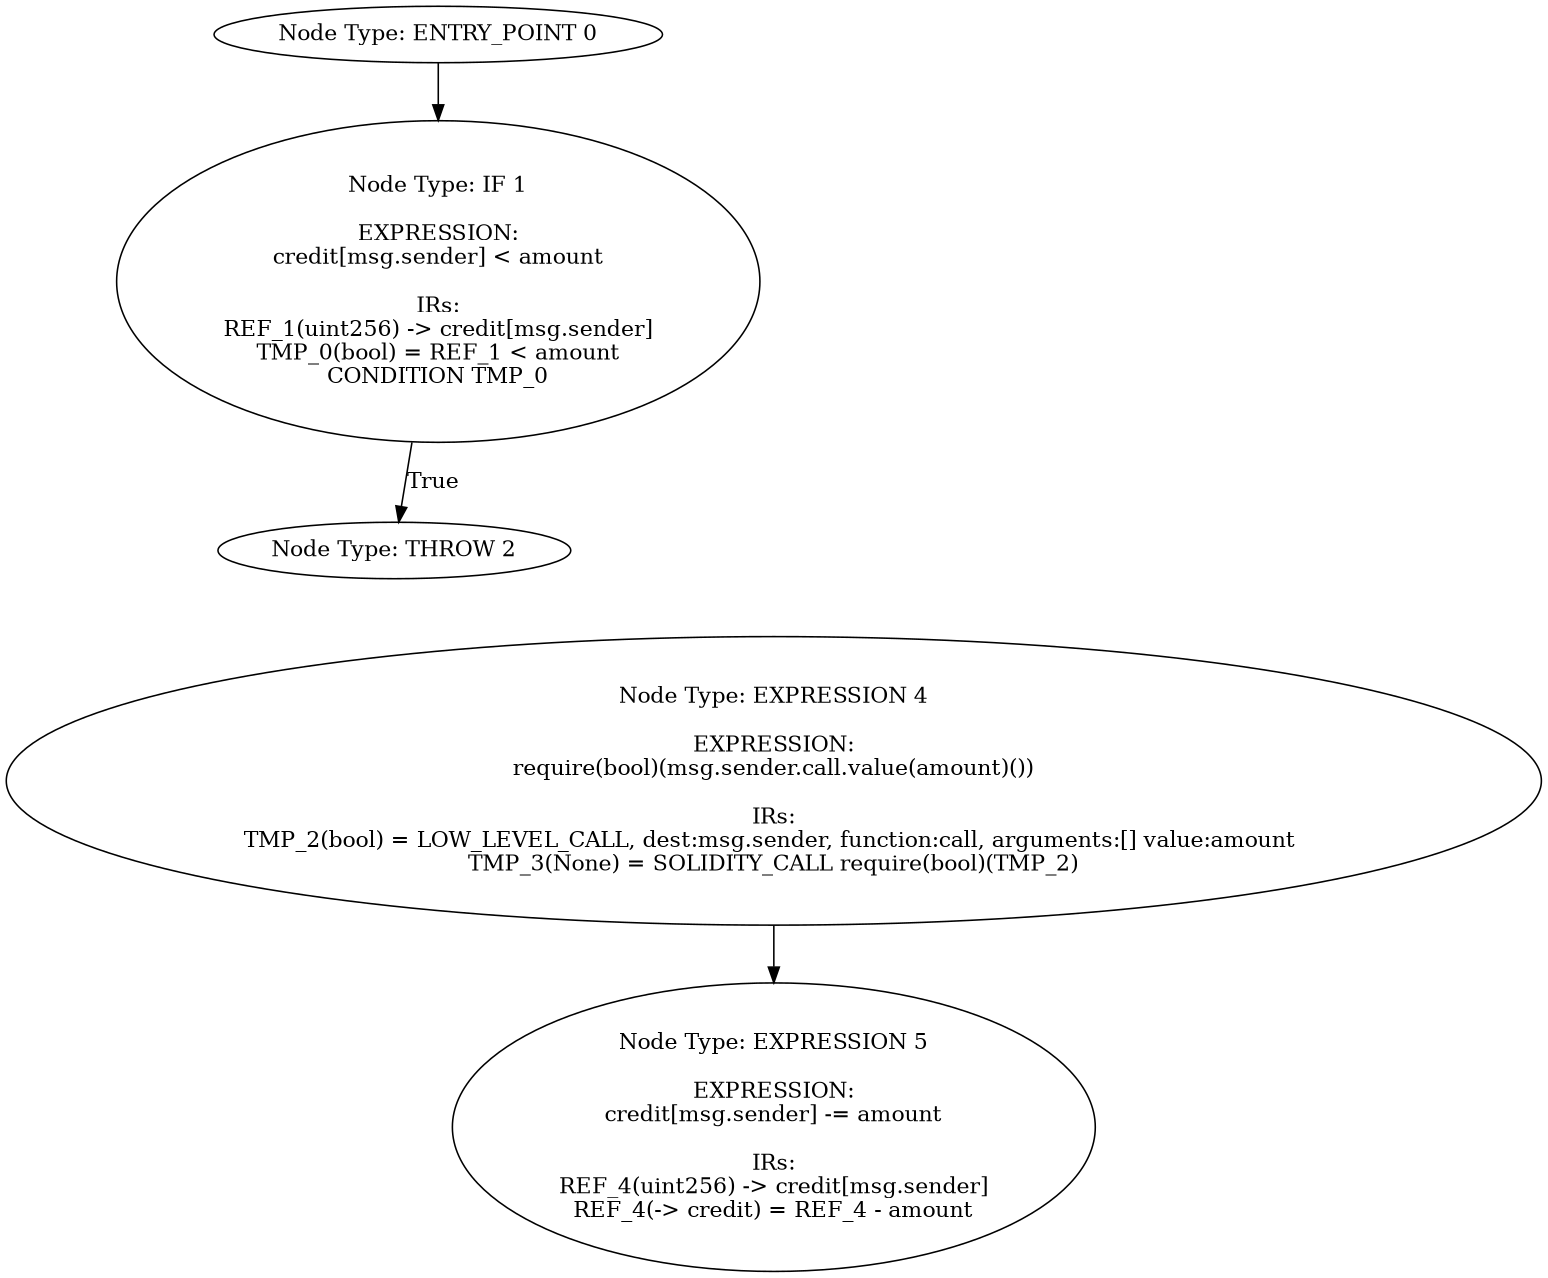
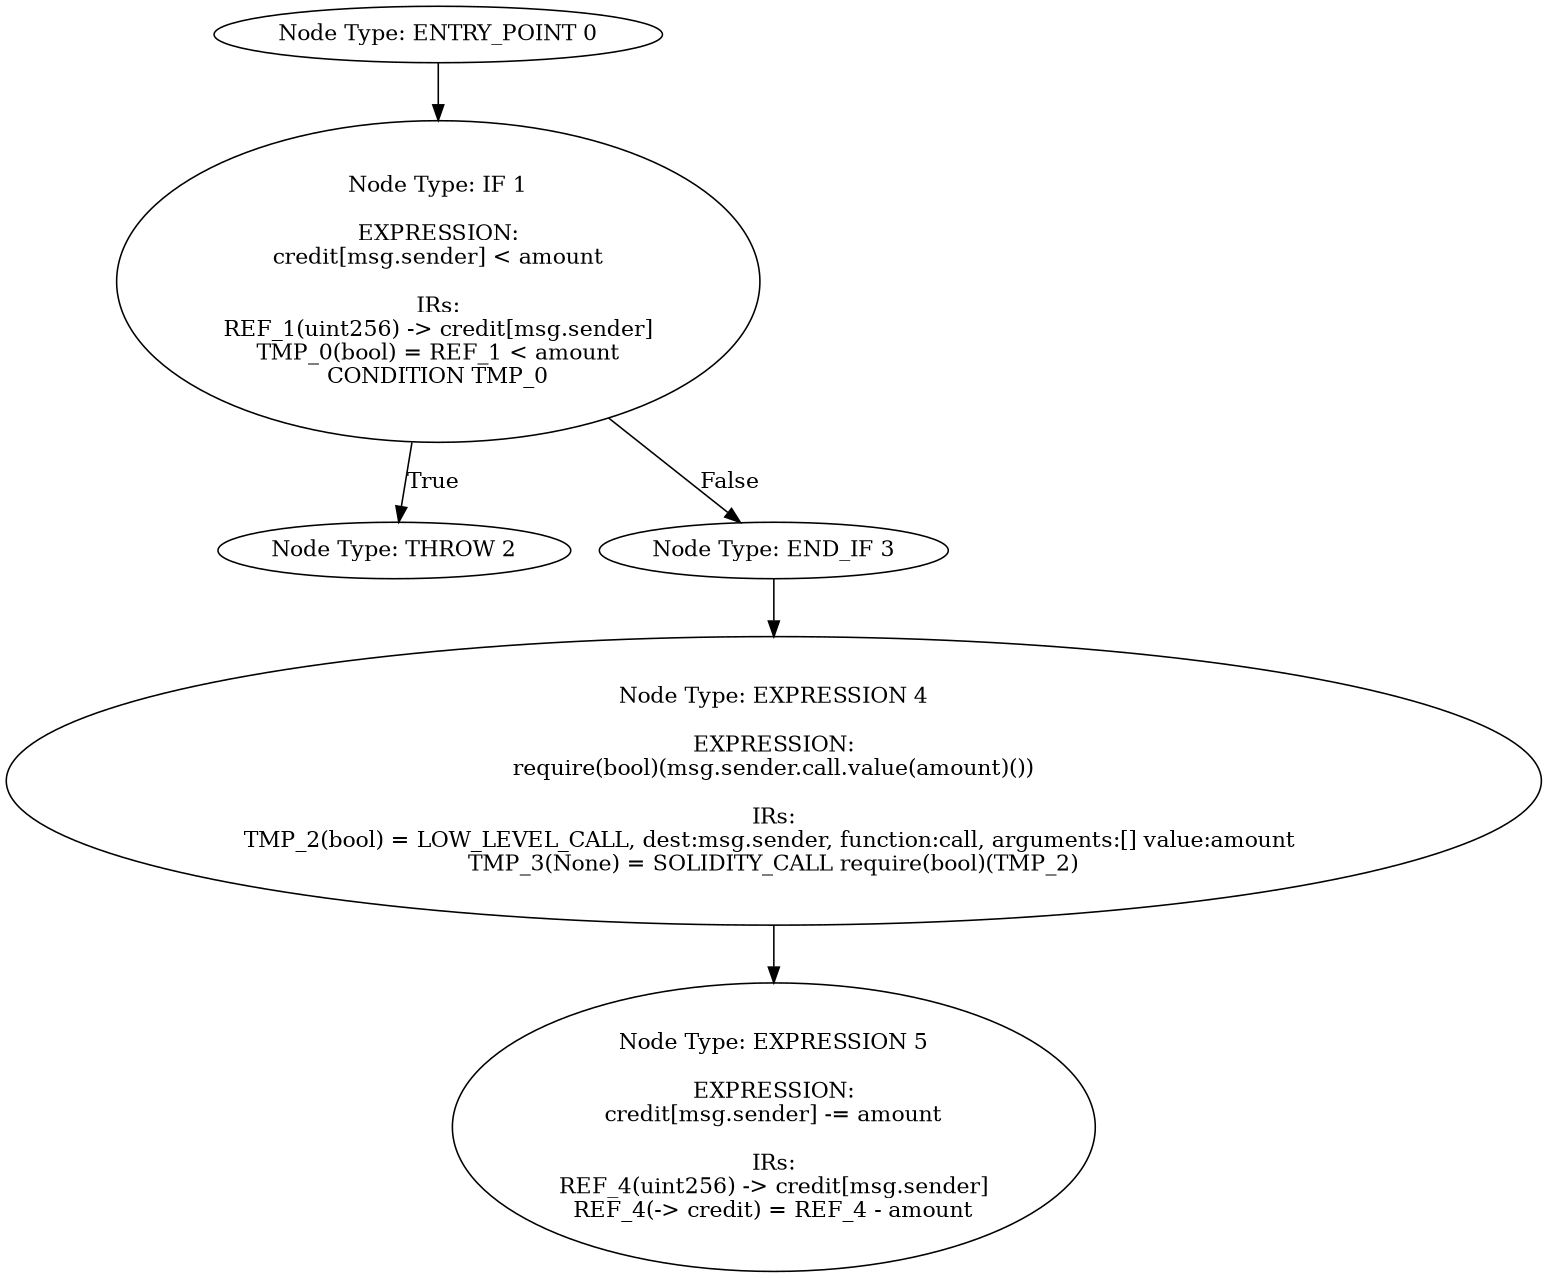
node "Node Type: END_IF 3": added
